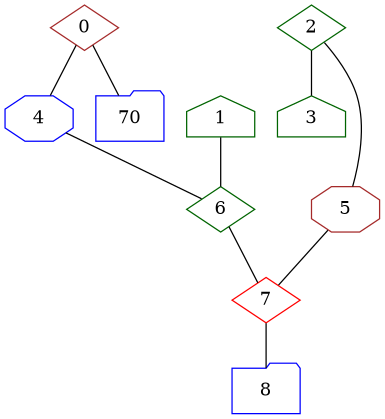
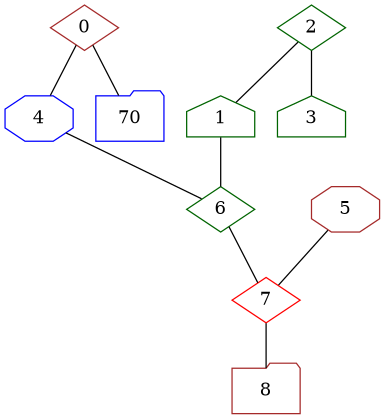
edge "2" -- "5": now "2" -- "1"
node "8": color blue -> brown
